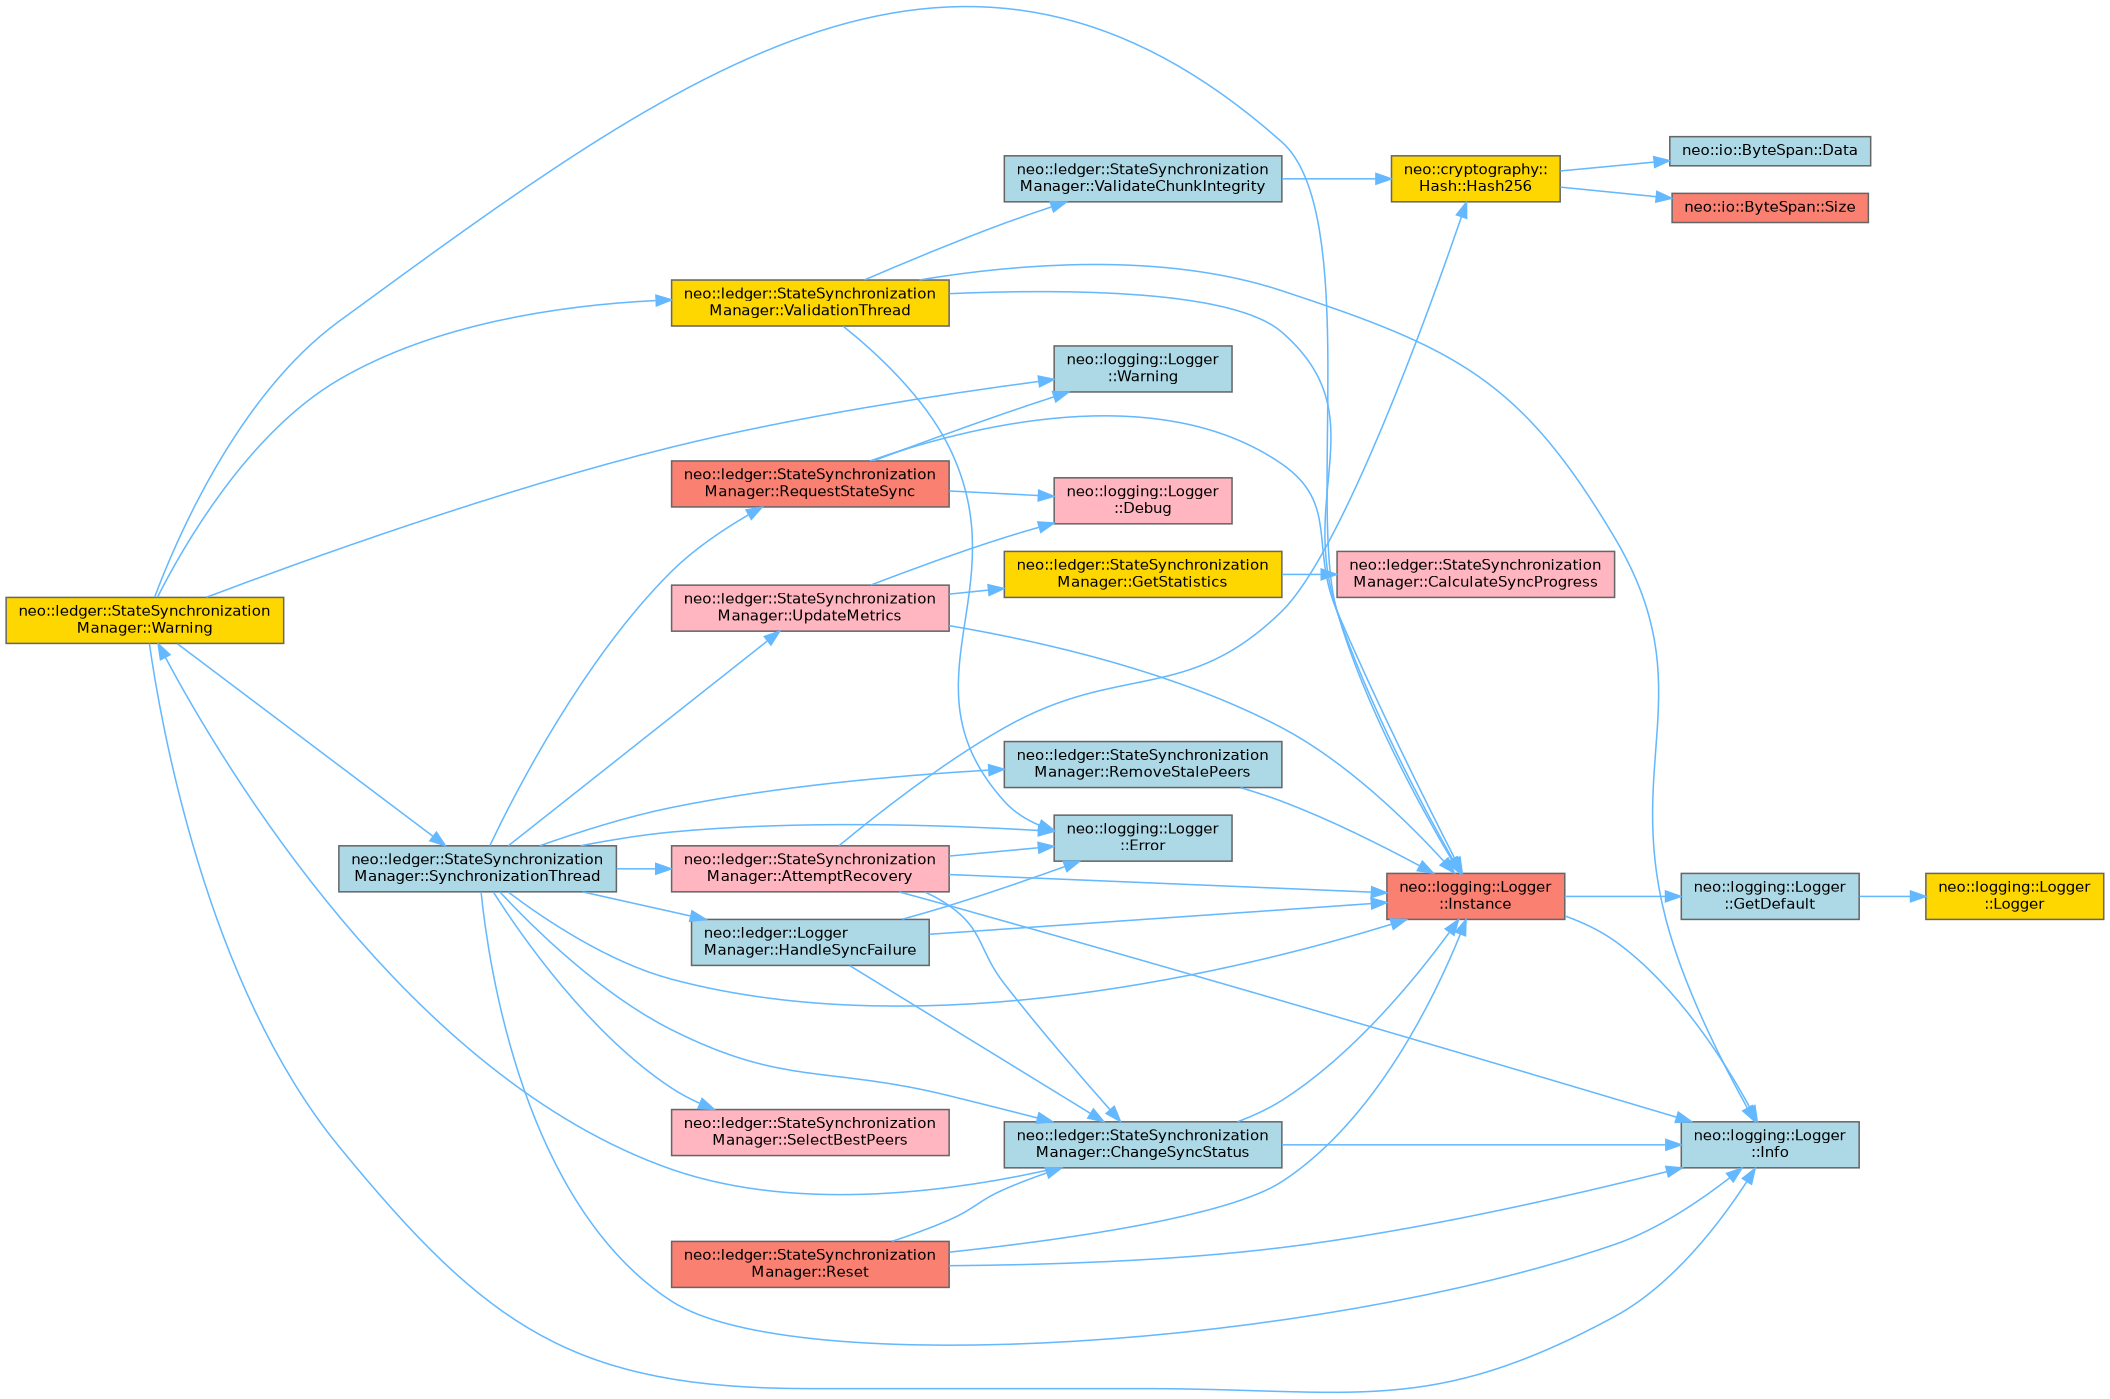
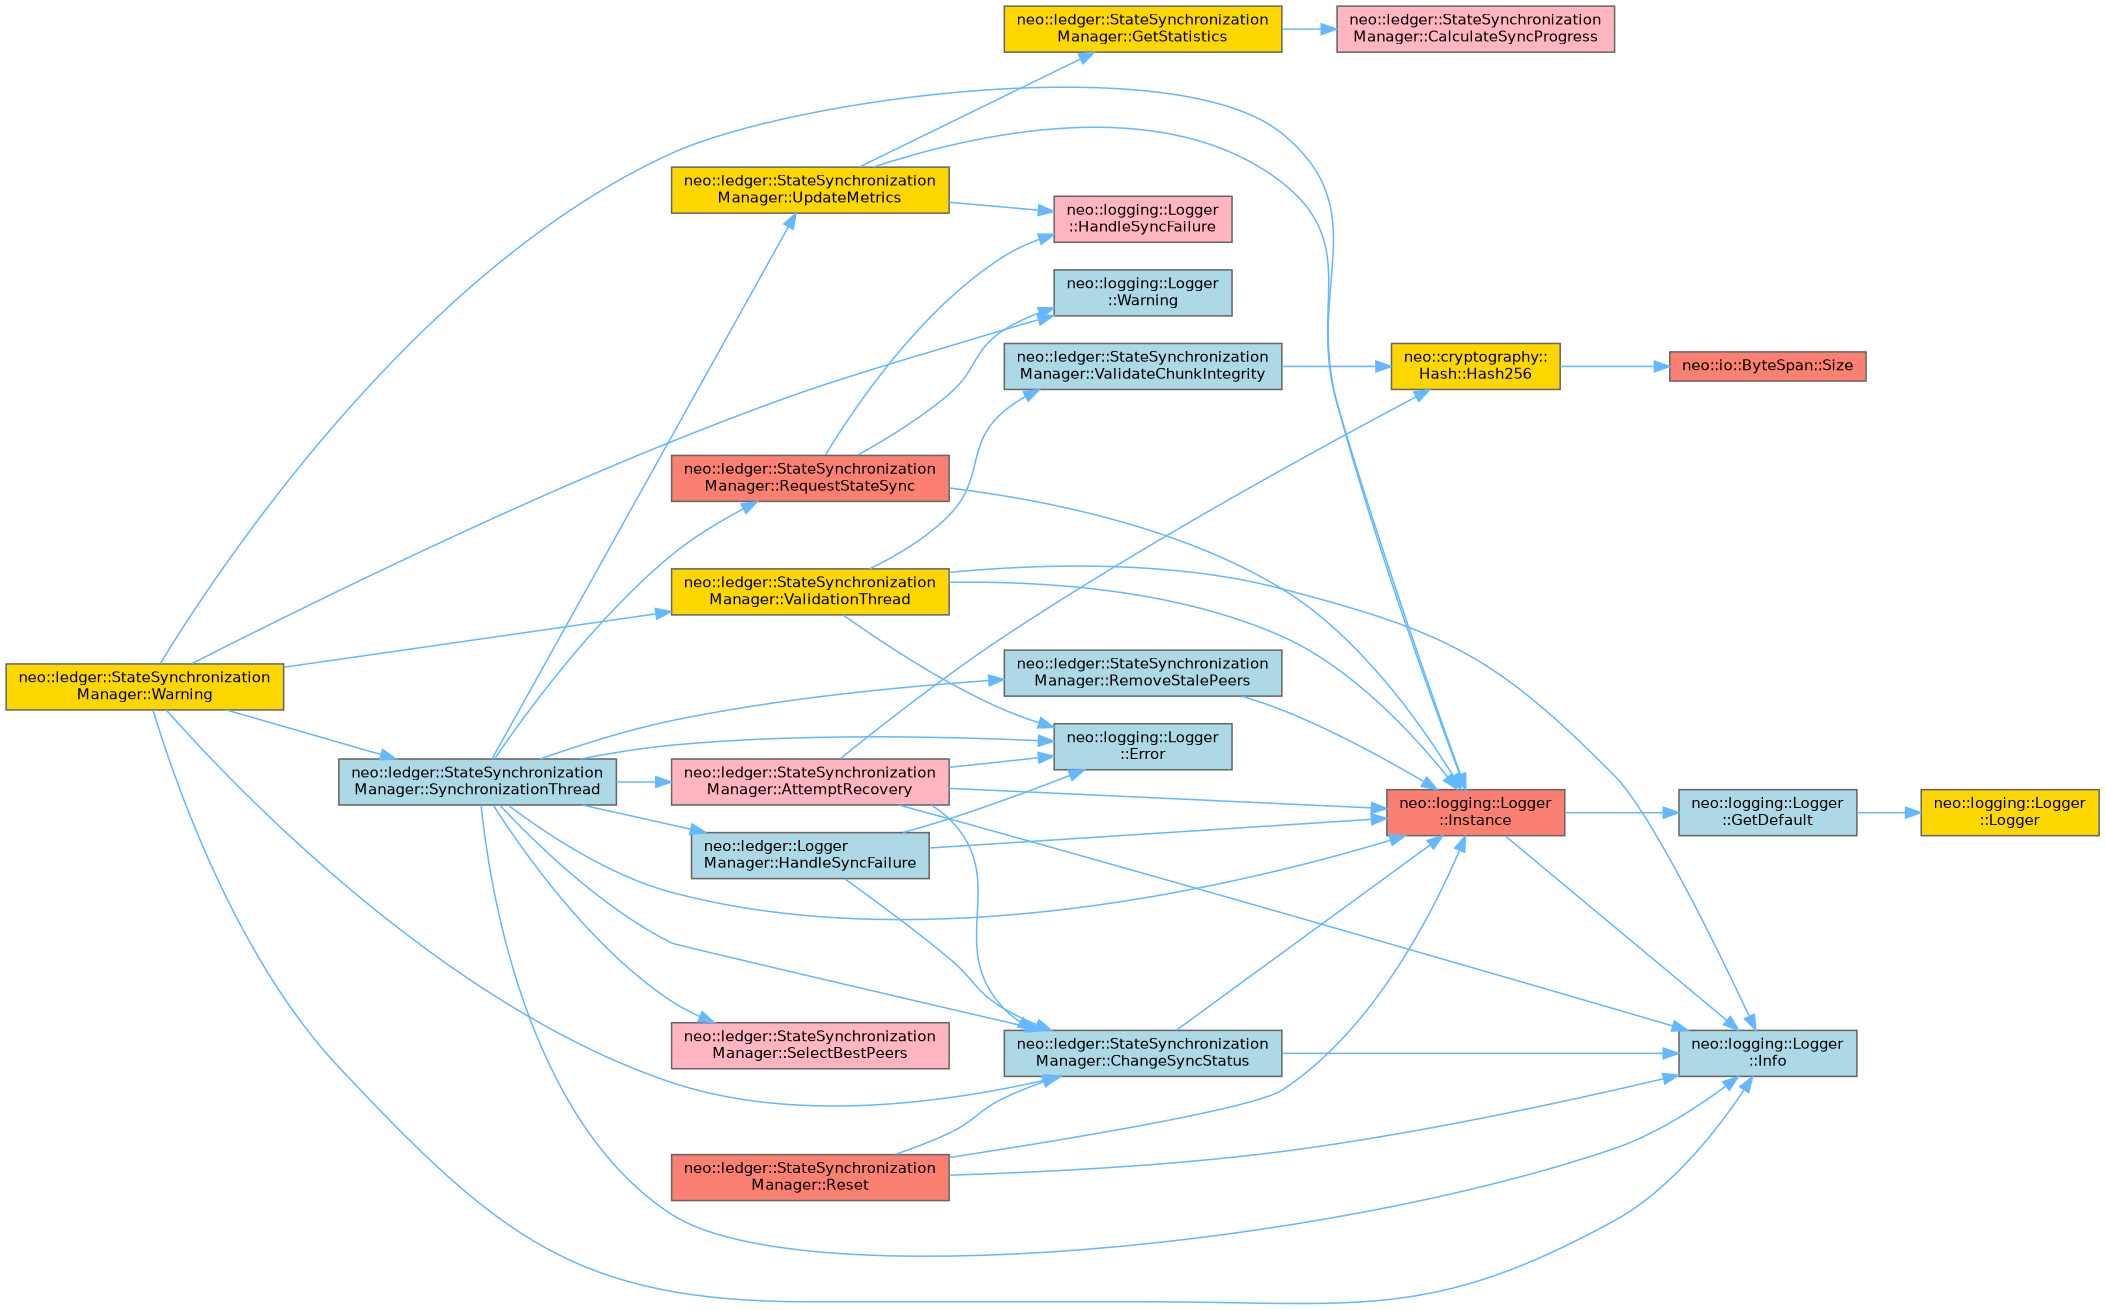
node "neo::io::ByteSpan::Data": removed
node "neo::logging::Logger ::Debug": label "neo::logging::Logger ::Debug" -> "neo::logging::Logger ::HandleSyncFailure"
node "neo::ledger::StateSynchronization Manager::UpdateMetrics": fillcolor lightpink -> gold
edge "neo::ledger::StateSynchronization Manager::ChangeSyncStatus" -> "neo::ledger::StateSynchronization Manager::Warning": reversed
